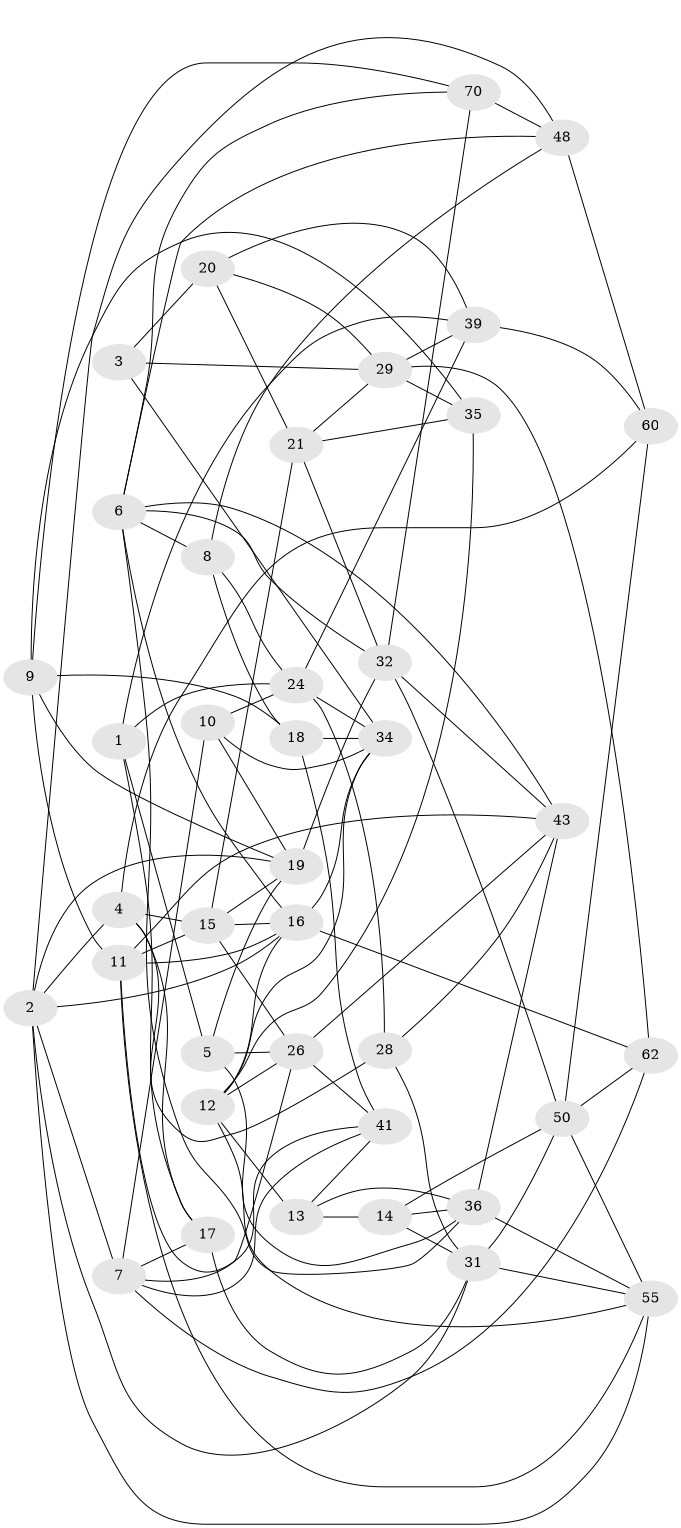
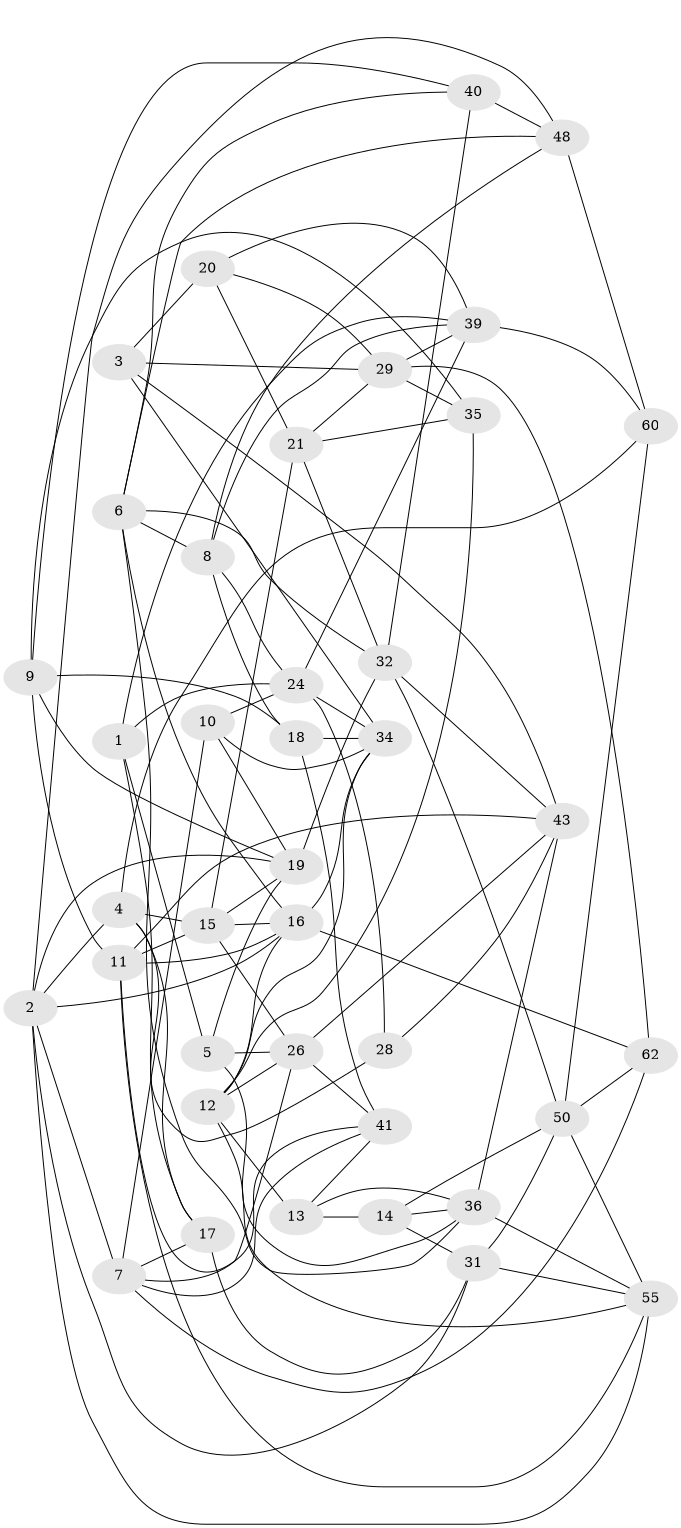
node "70": label "70" -> "40"
edge "39" -- "8": added
edge "6" -- "43": now "3" -- "43"
edge "28" -- "31": removed
